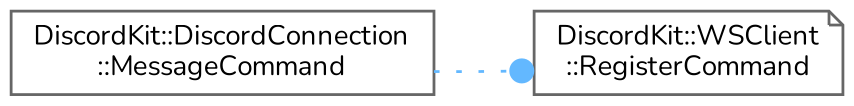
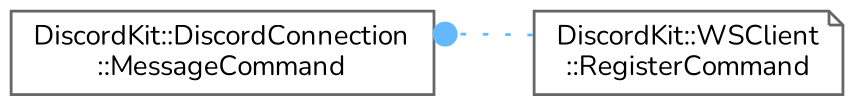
edge "DiscordKit::DiscordConnection ::MessageCommand" -> "DiscordKit::WSClient ::RegisterCommand": reversed
